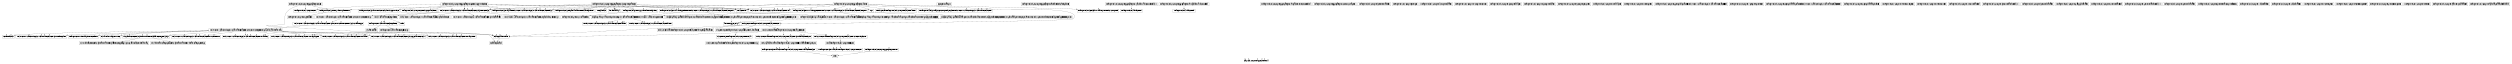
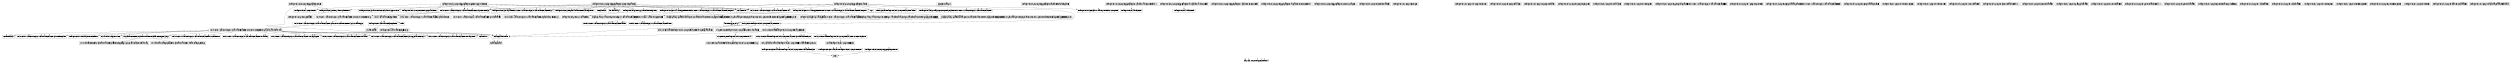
node "_ZN9LAMMPS_NS20ComputeAggregateAtom17pack_reverse_commEiiPd": added
node "_ZN9LAMMPS_NS7Compute14compute_scalarEv": removed
node "__cxa_rethrow": added
